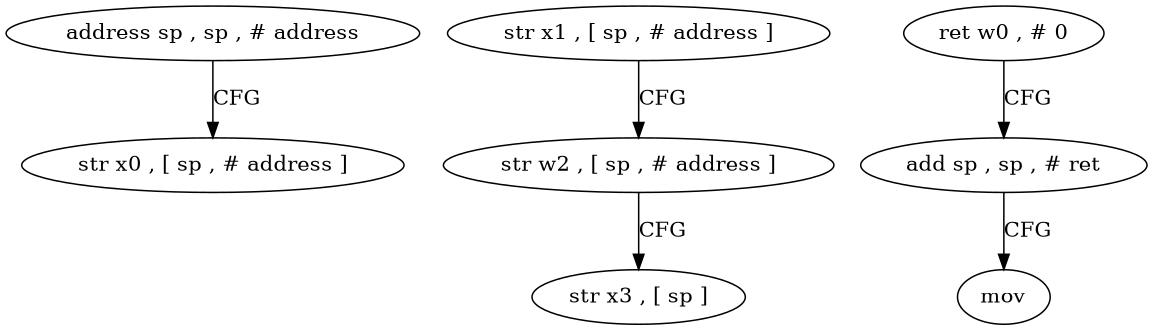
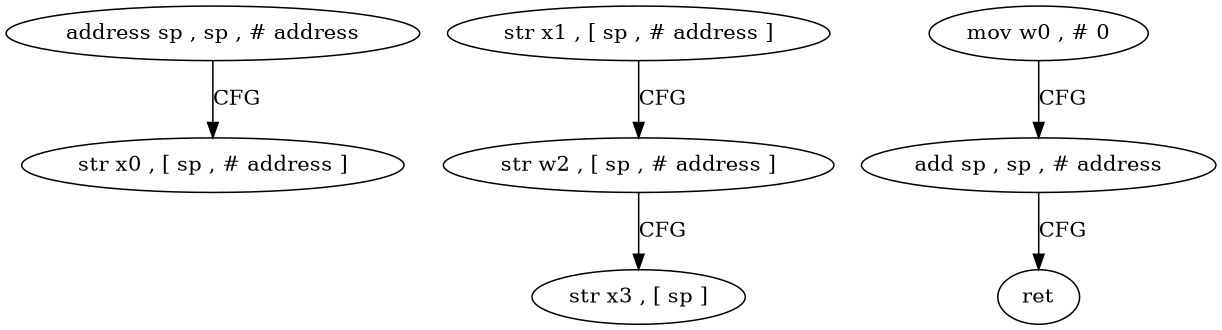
node "ret w0 , # 0": label "ret w0 , # 0" -> "mov w0 , # 0"
node "add sp , sp , # ret": label "add sp , sp , # ret" -> "add sp , sp , # address"
node "mov": label "mov" -> "ret"
